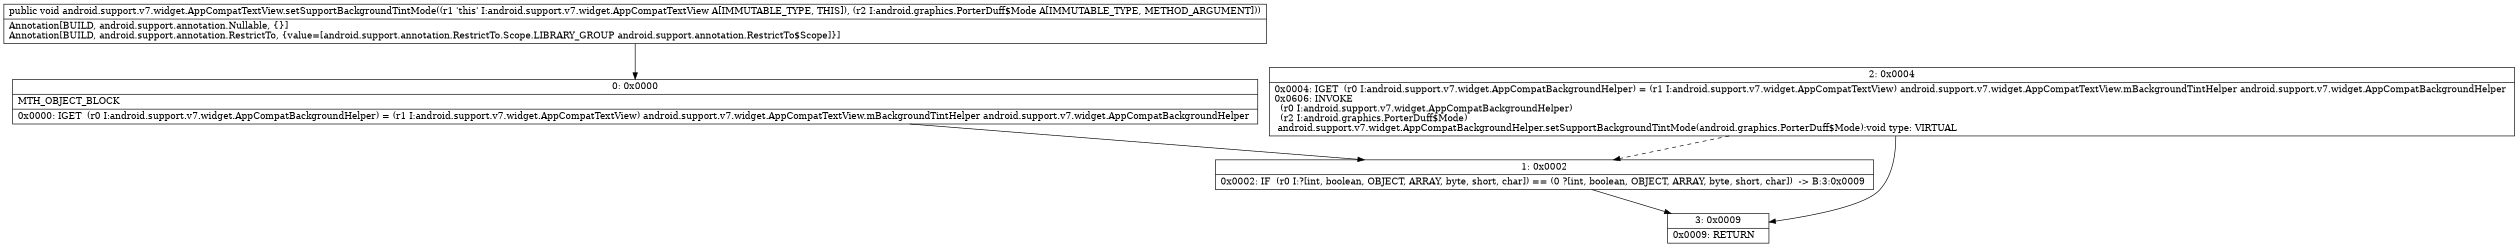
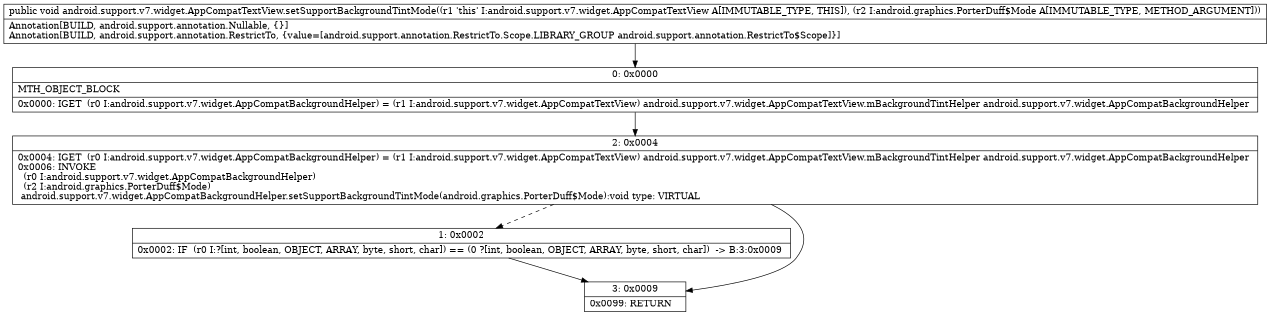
node "2: 0x0004": text "0x0606: INVOKE" -> "0x0006: INVOKE"
edge "0: 0x0000" -> "1: 0x0002": now "0: 0x0000" -> "2: 0x0004"
node "3: 0x0009": text "0x0009: RETURN" -> "0x0099: RETURN"
